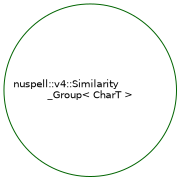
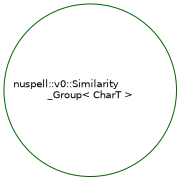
node "nuspell::v4::Similarity _Group< CharT >": label "nuspell::v4::Similarity _Group< CharT >" -> "nuspell::v0::Similarity _Group< CharT >"
